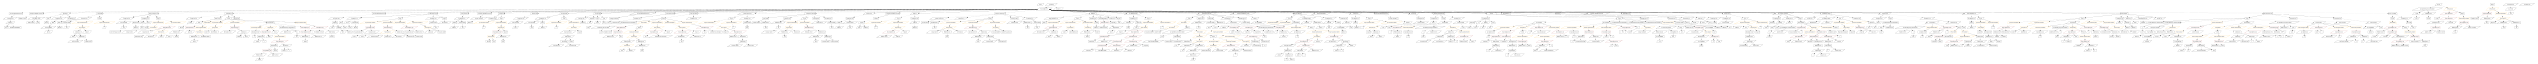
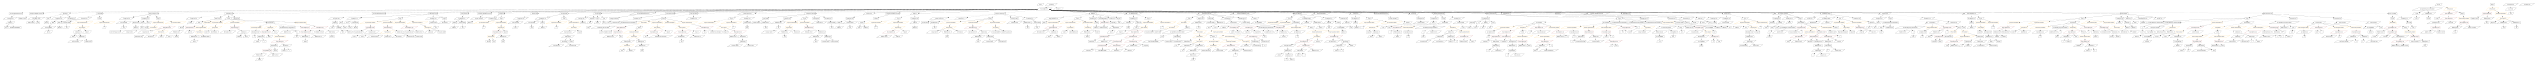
node "tmstmp": label "tmstmp" -> "getTransactionIds"
